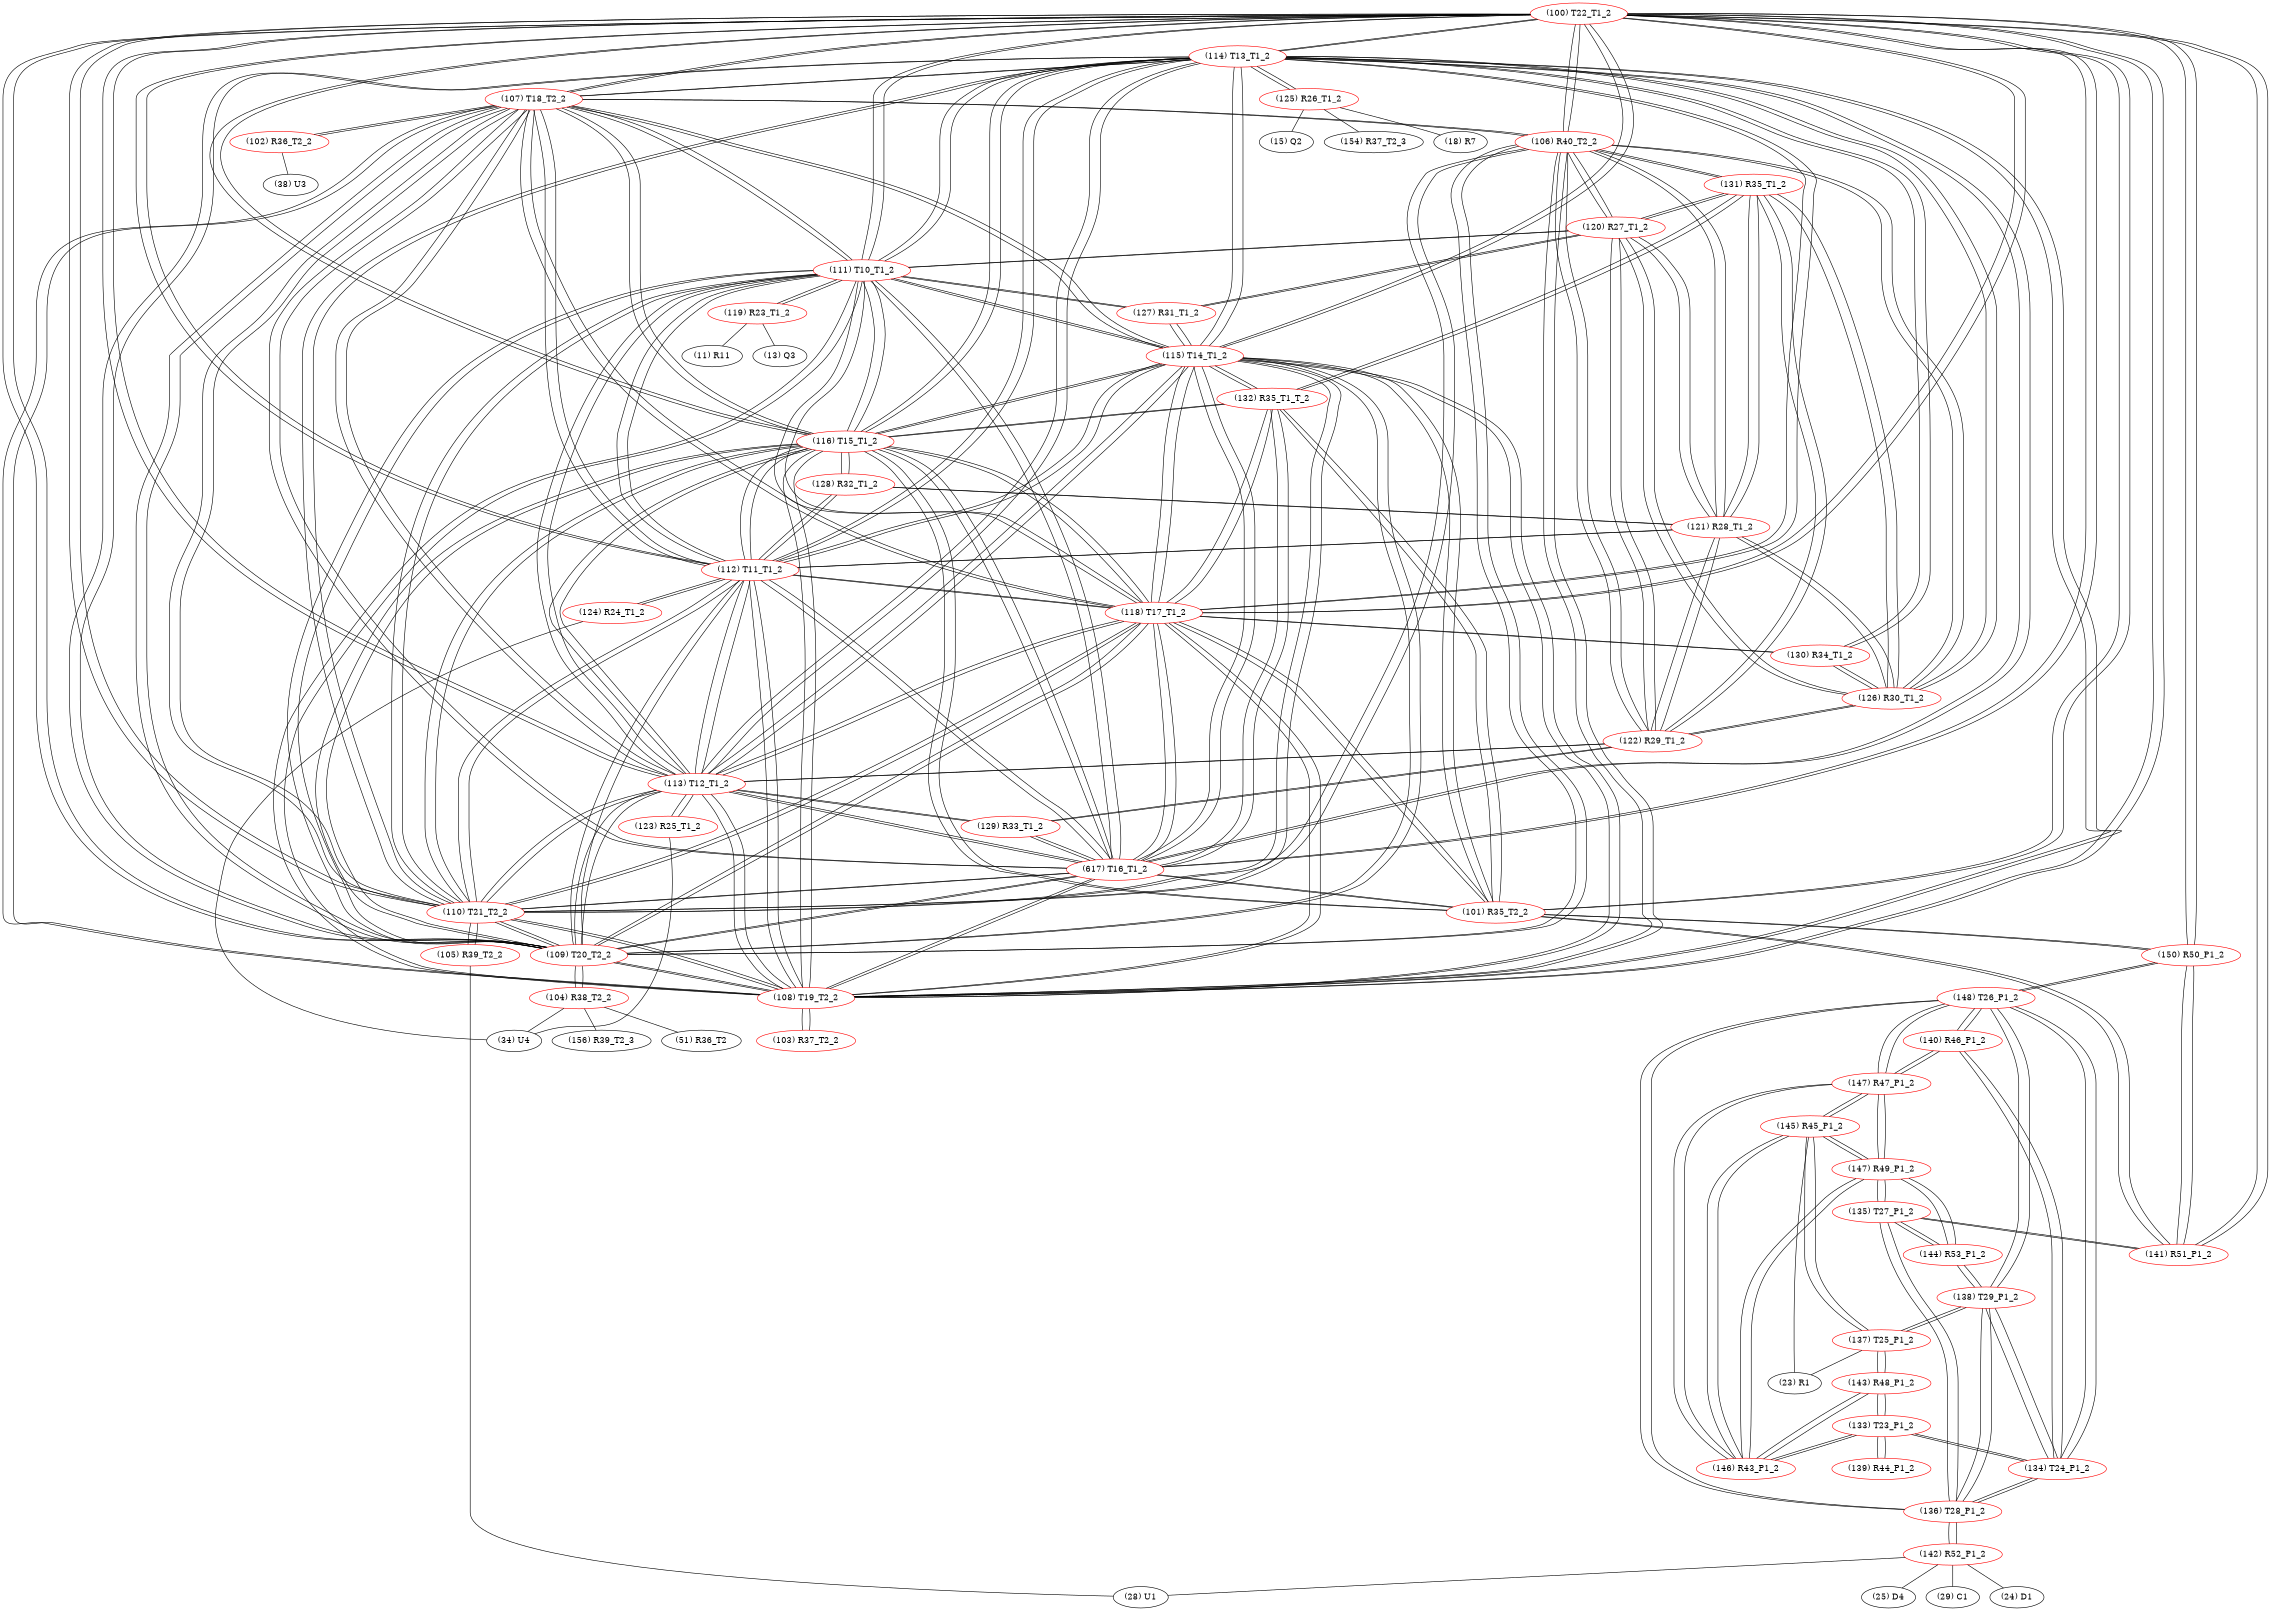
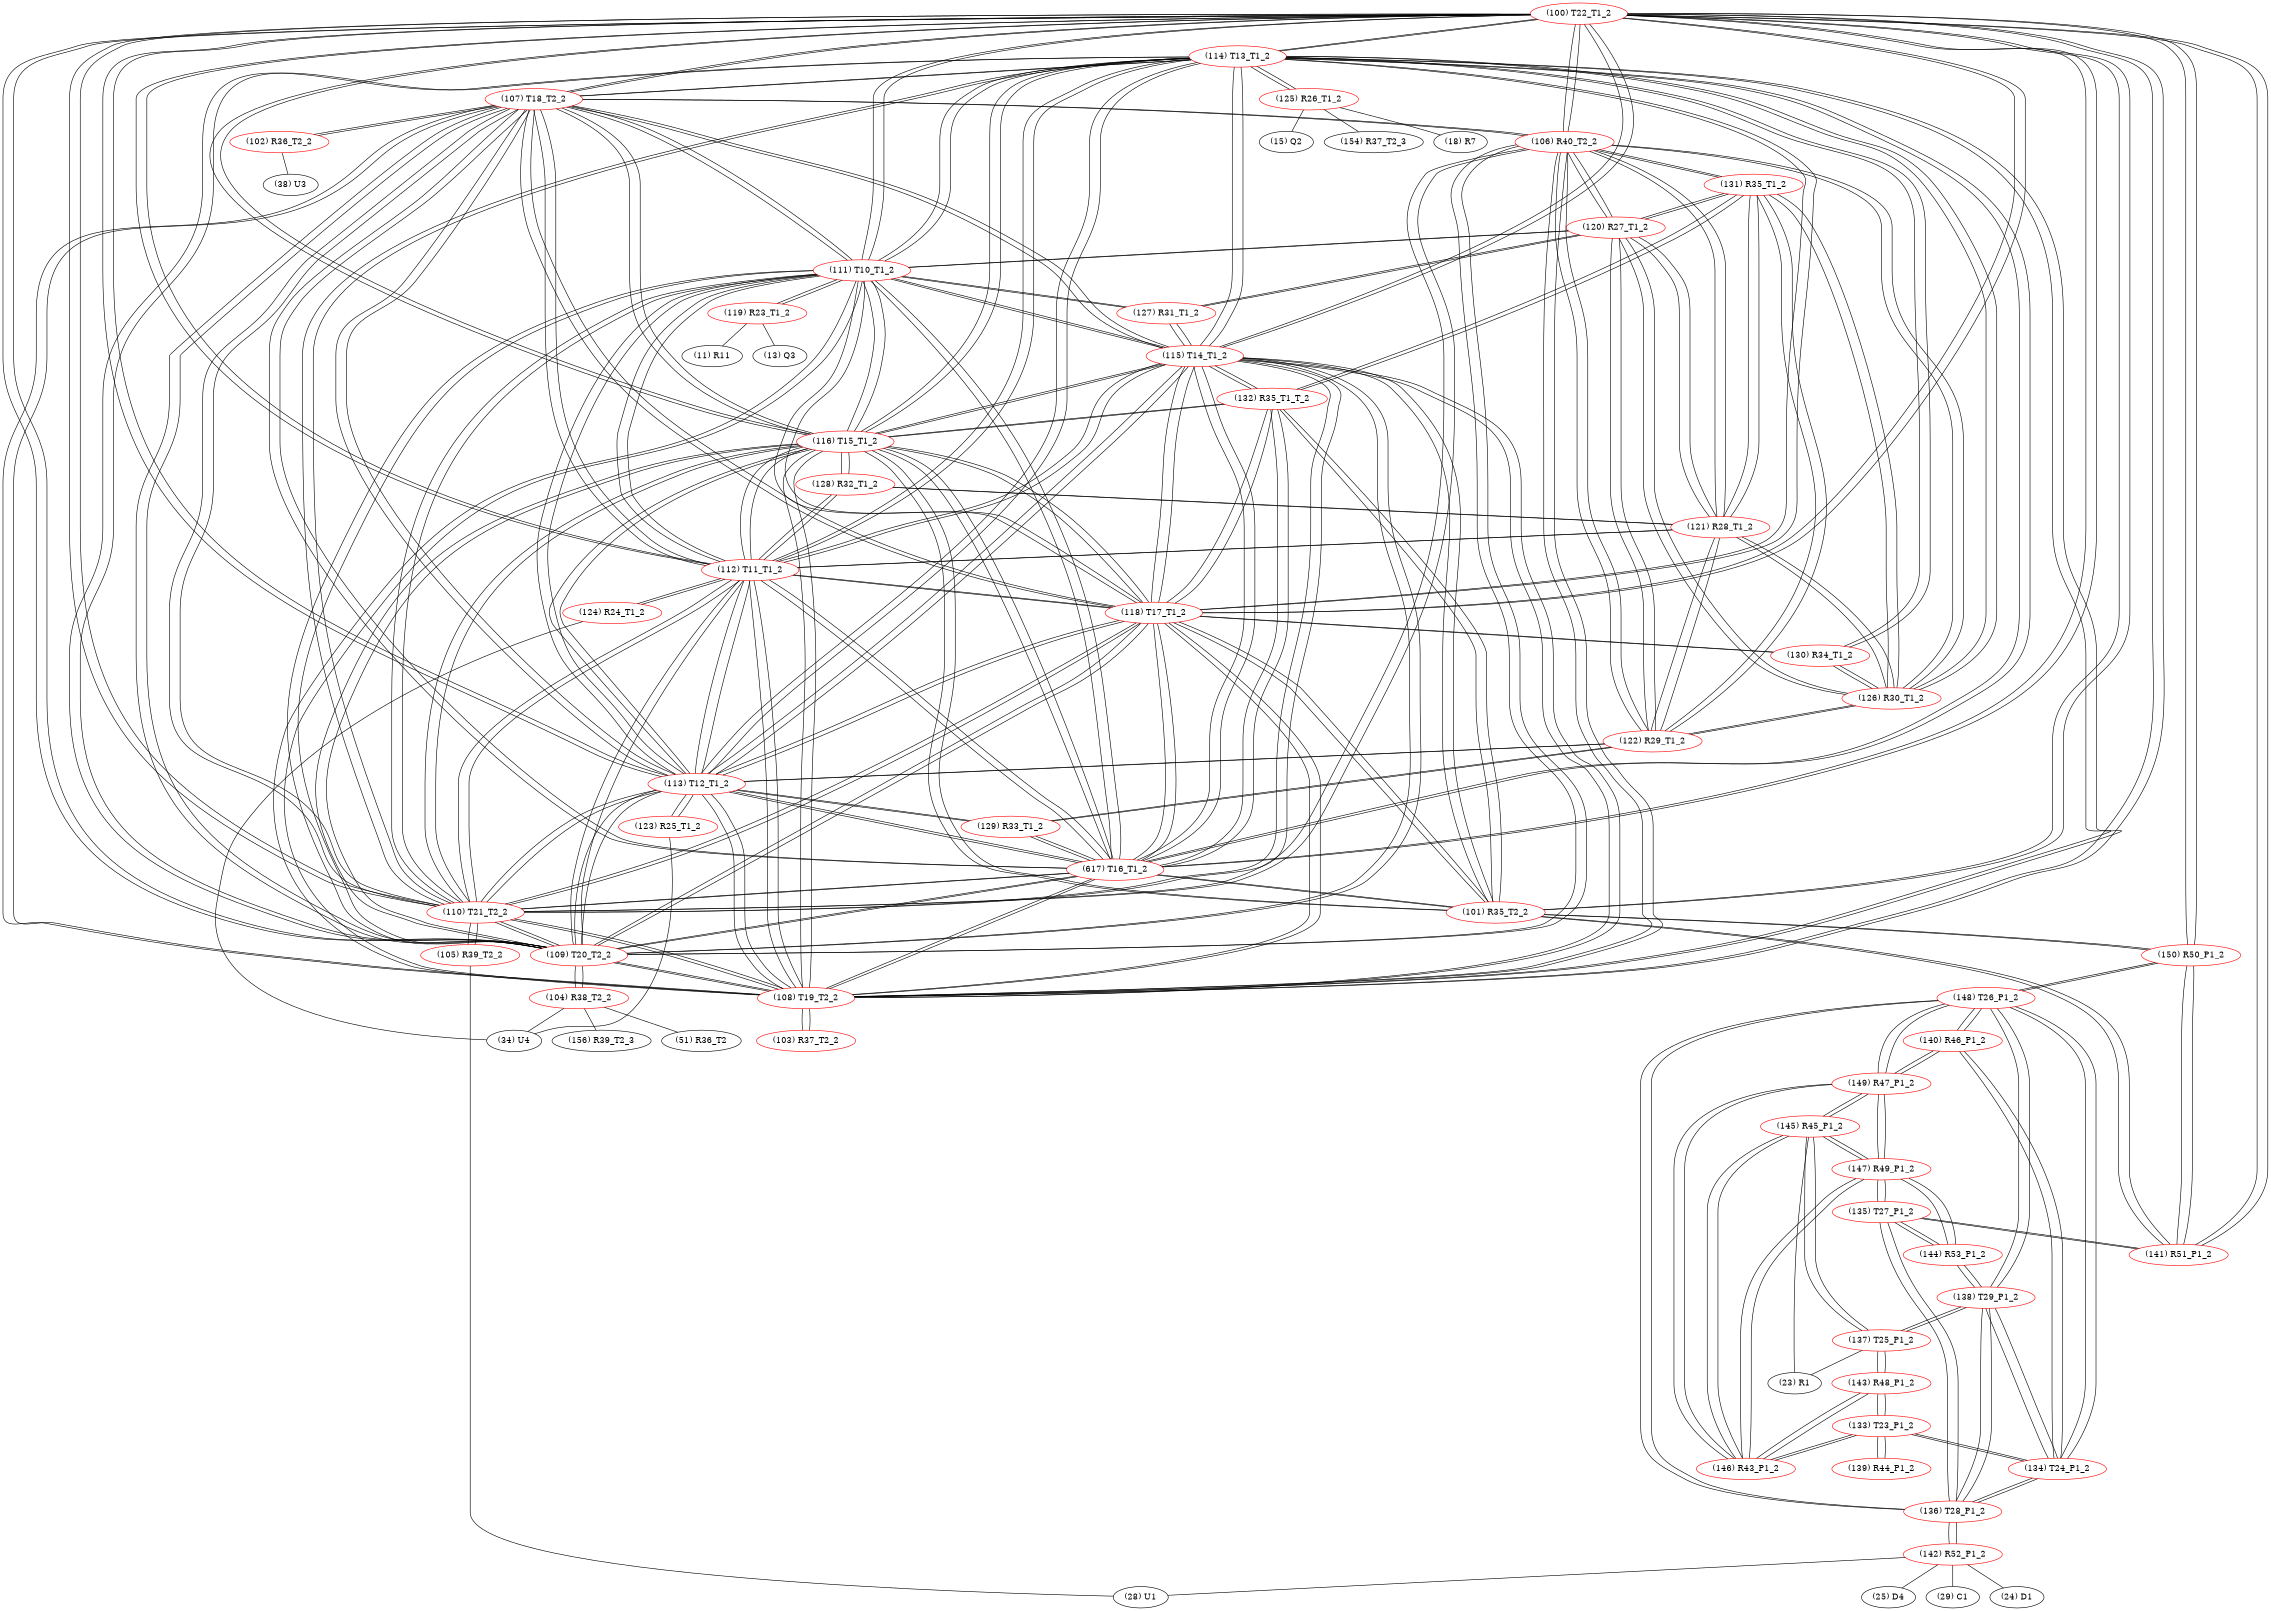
node "(147) R47_P1_2": label "(147) R47_P1_2" -> "(149) R47_P1_2"
